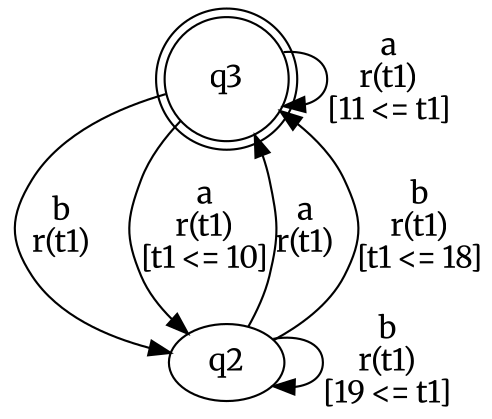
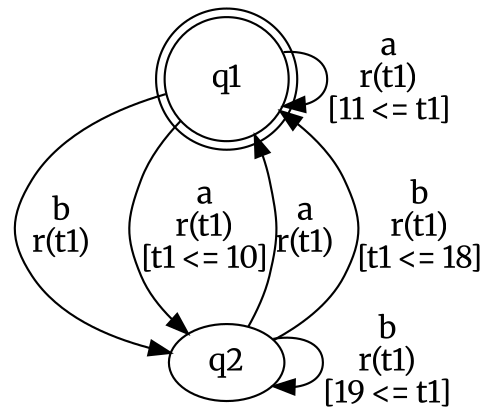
node "q3": label "q3" -> "q1"
